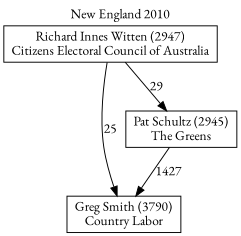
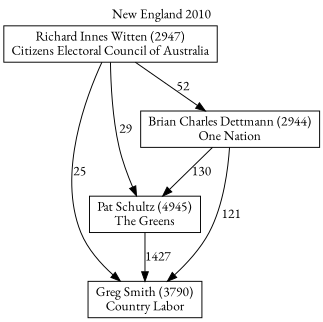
node "Pat Schultz (2945) The Greens": label "Pat Schultz (2945) The Greens" -> "Pat Schultz (4945) The Greens"
node "Brian Charles Dettmann (2944) One Nation": added
